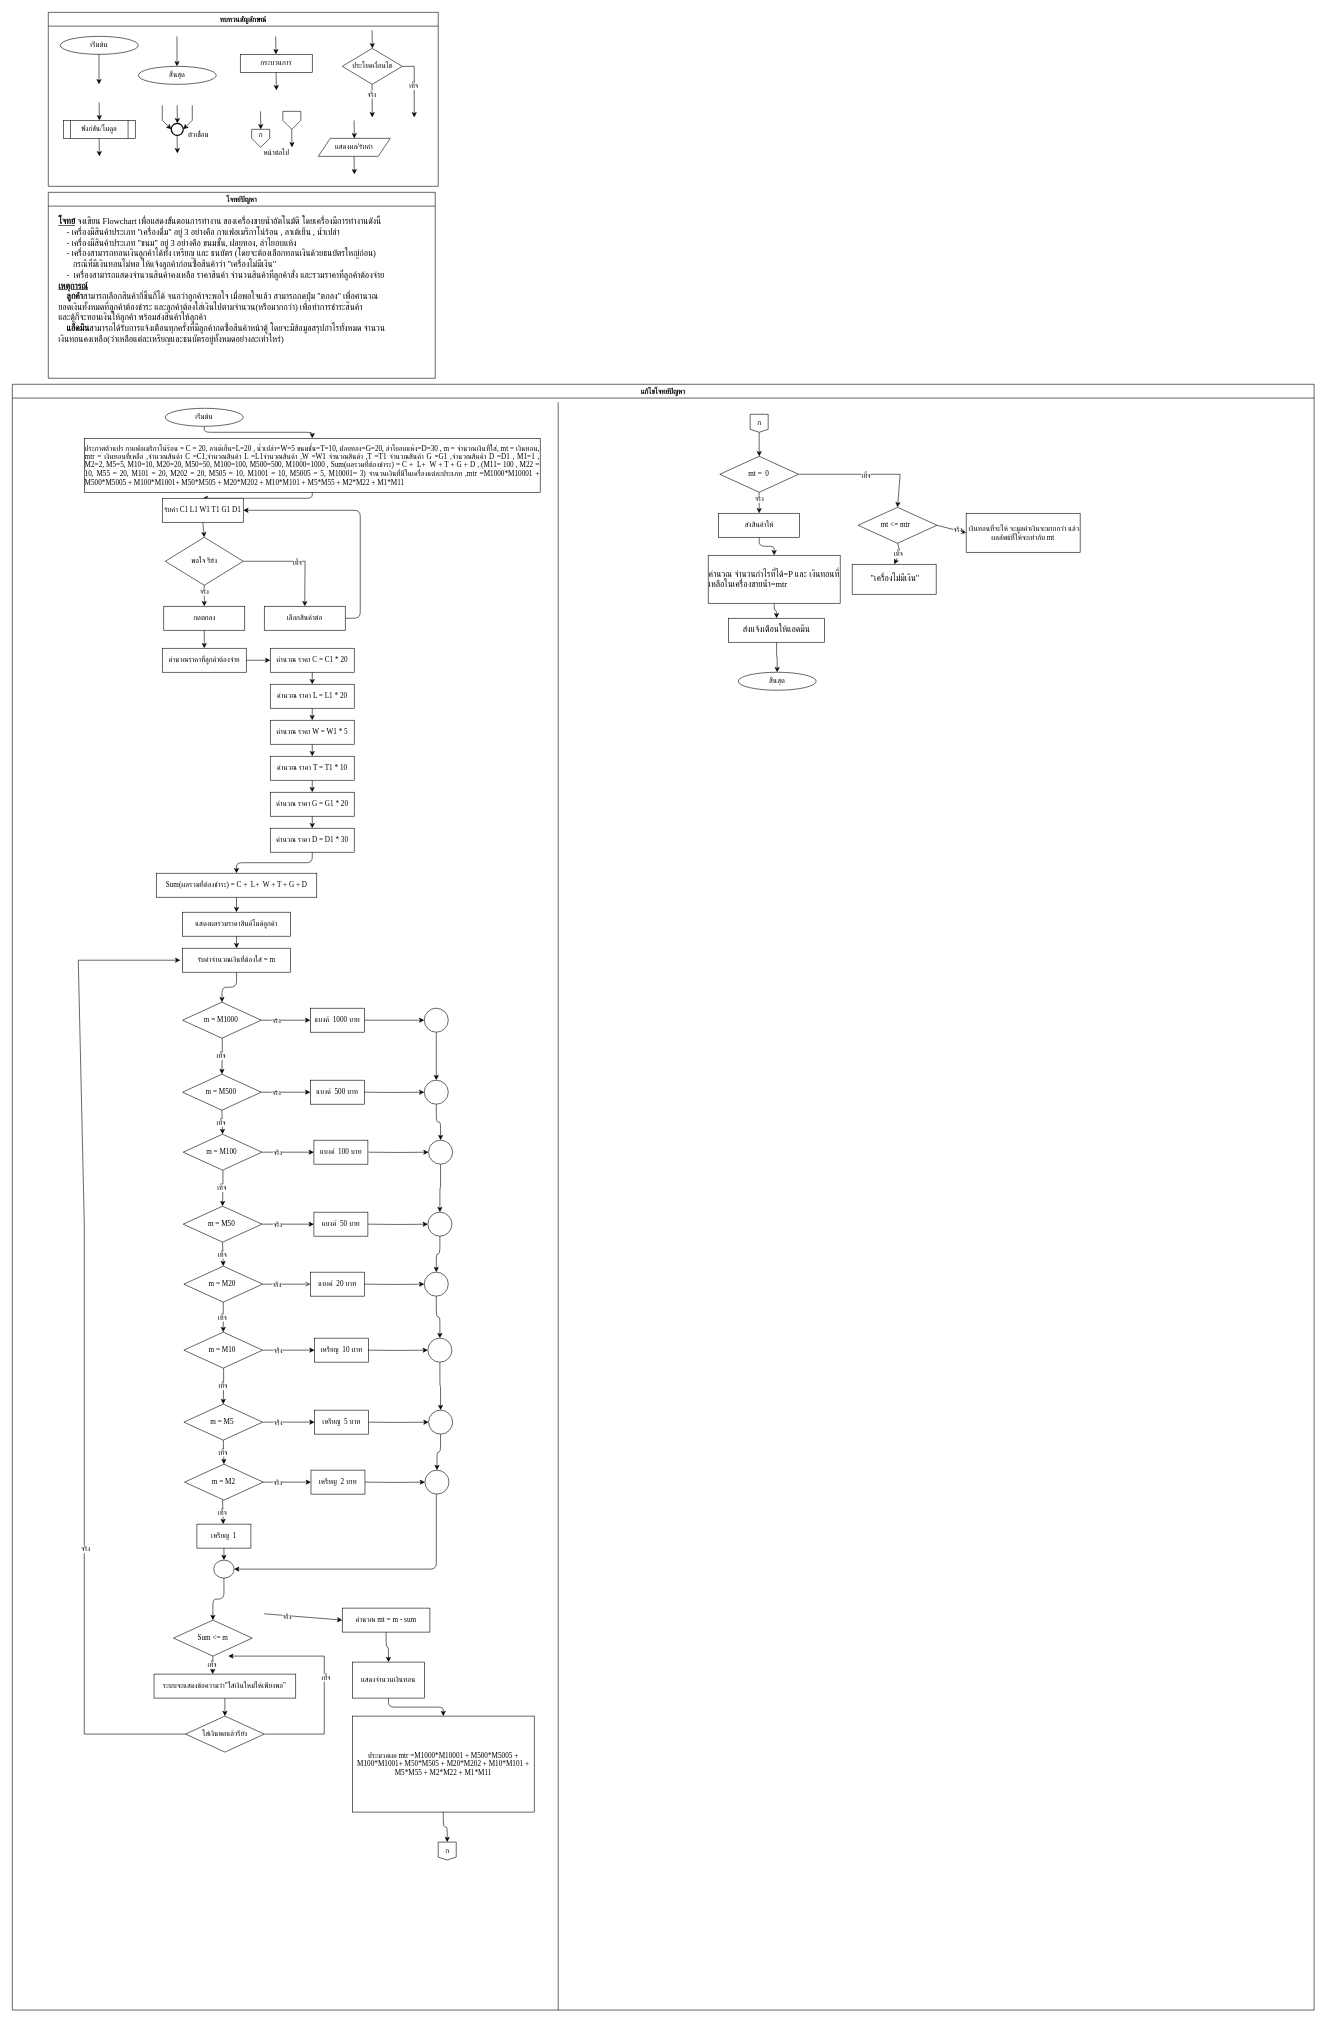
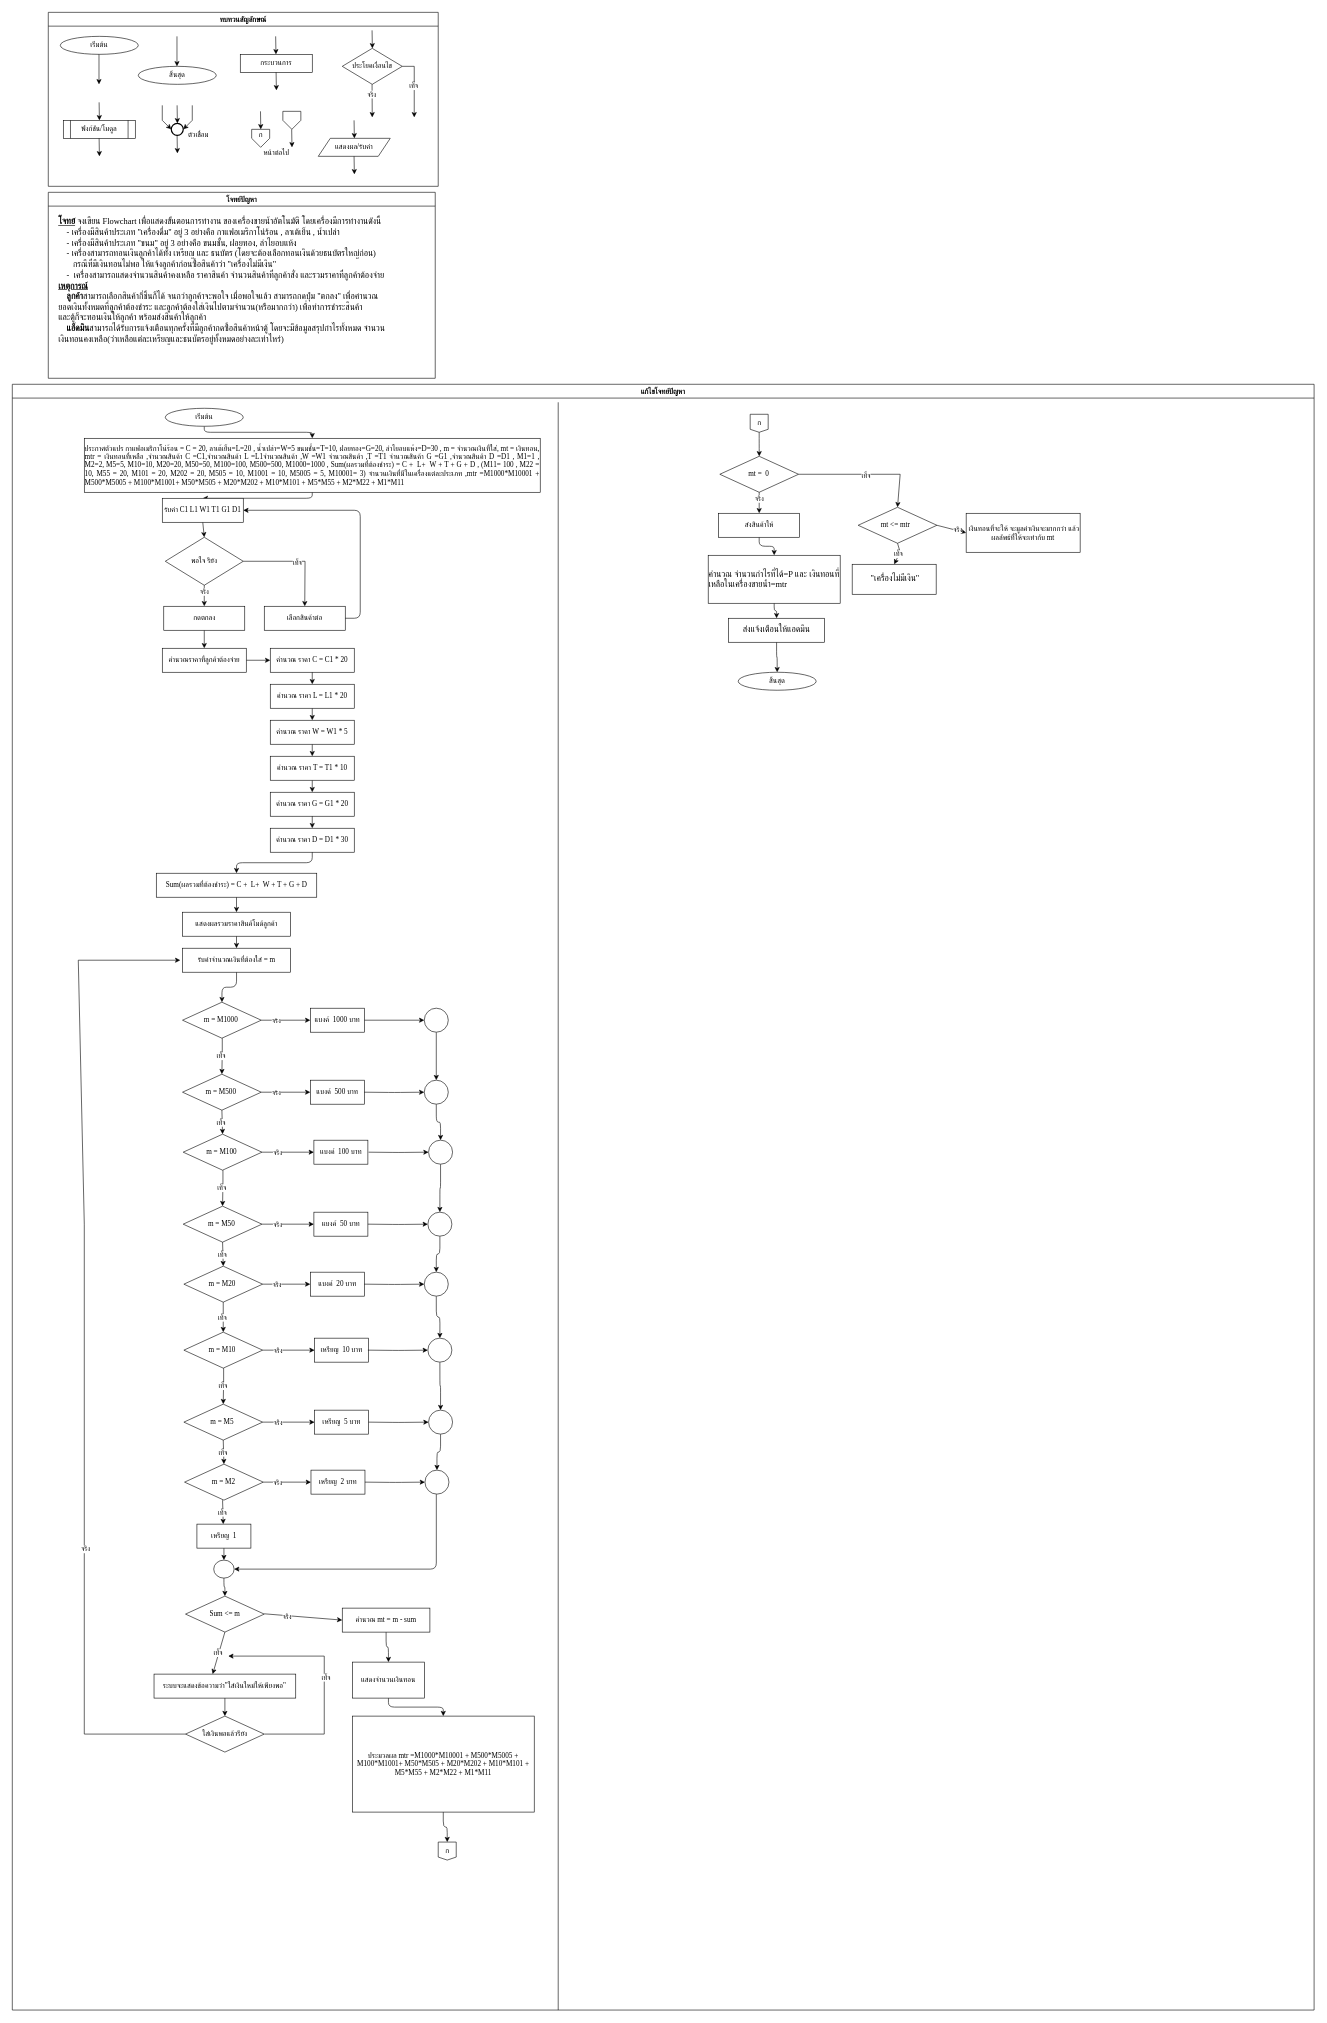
edge "m = M20" -> "แบงค์ 20 บาท": arrowhead open -> classic
node "Sum <= m": moved (213, 1638) -> (225, 1614)
